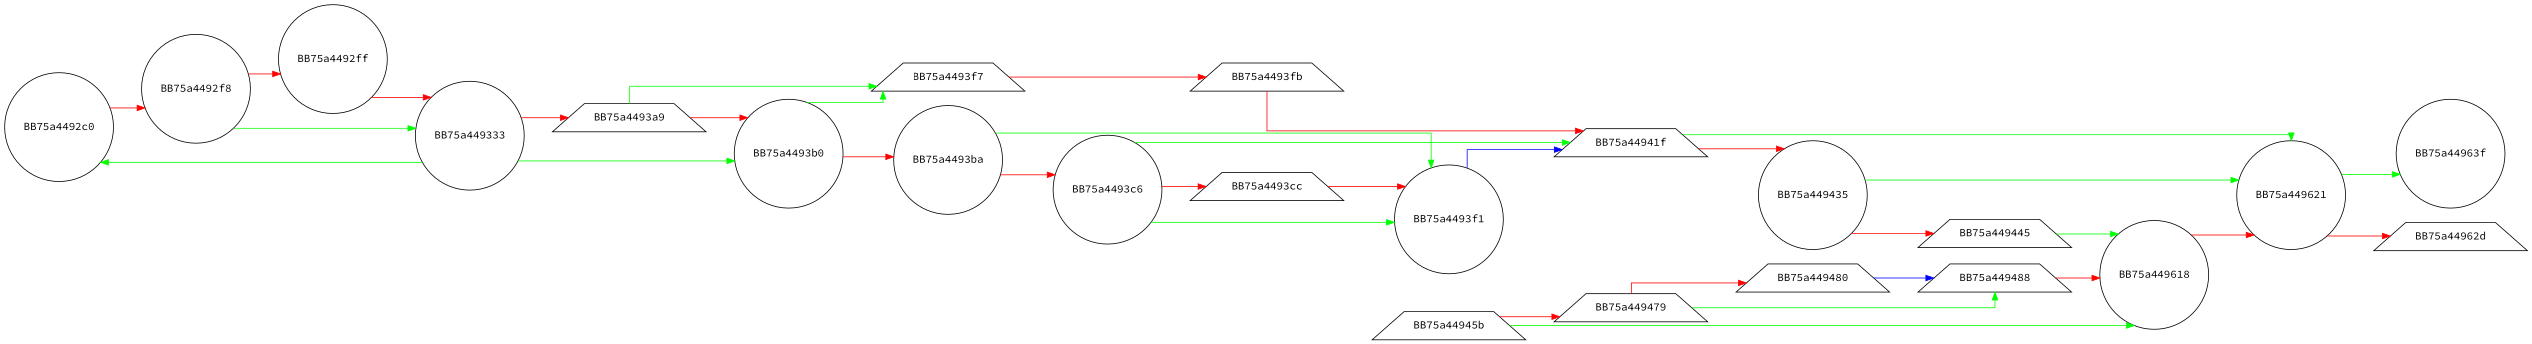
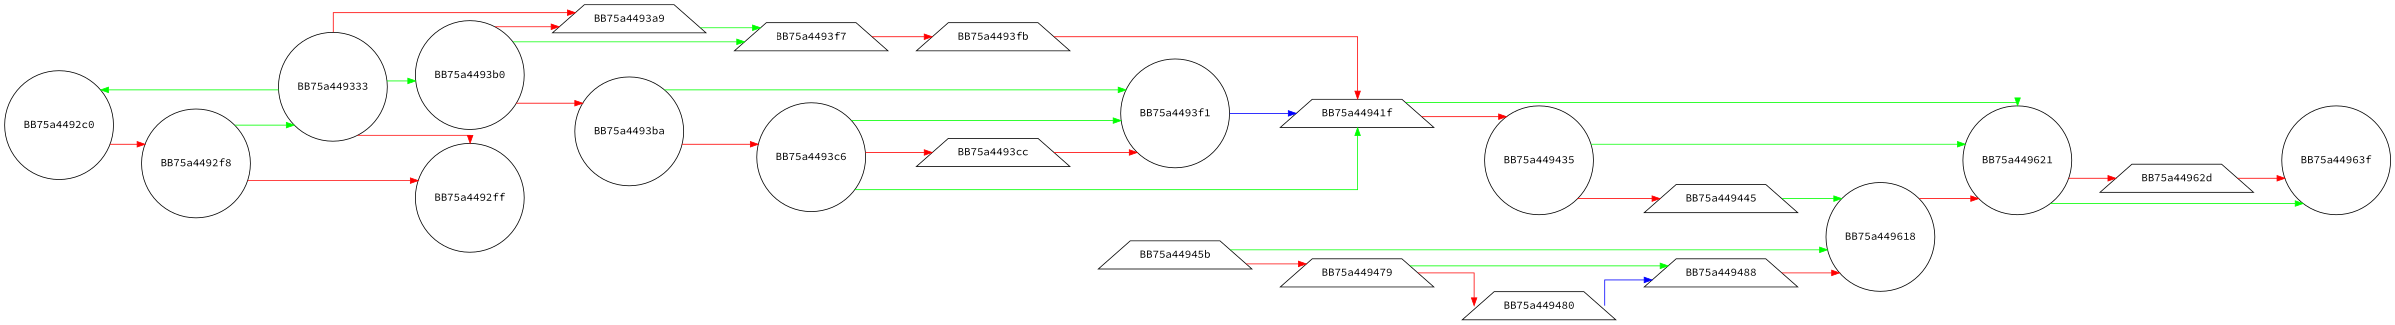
edge "BB75a4492ff" -> "BB75a449333": reversed
edge "BB75a4493a9" -> "BB75a4493b0": reversed
edge "BB75a44962d" -> "BB75a44963f": added
